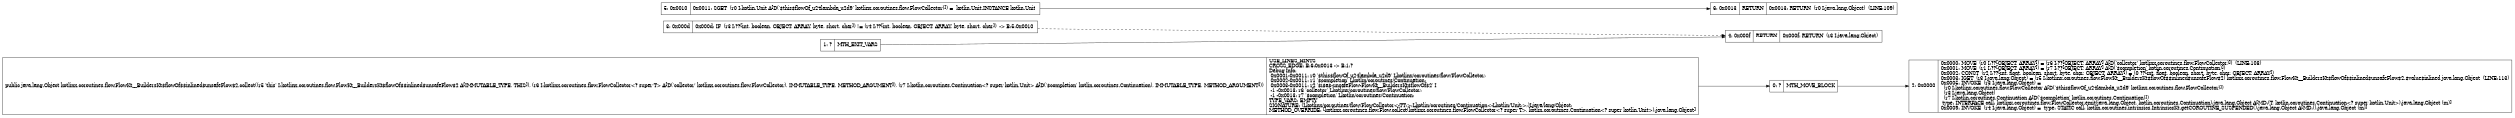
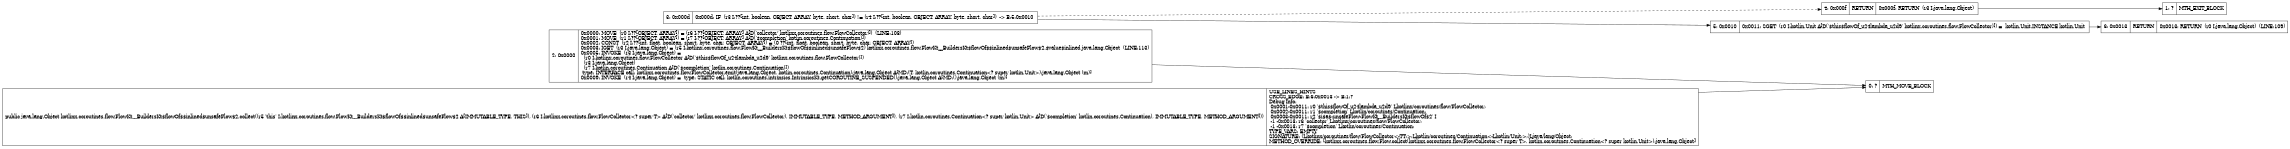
edge "3: 0x000d" -> "5: 0x0010": added
edge "1: ?" -> "4: 0x000f": reversed
node "1: ?": text "MTH_EXIT_VARS" -> "MTH_EXIT_BLOCK"
edge "0: ?" -> "2: 0x0000": reversed
